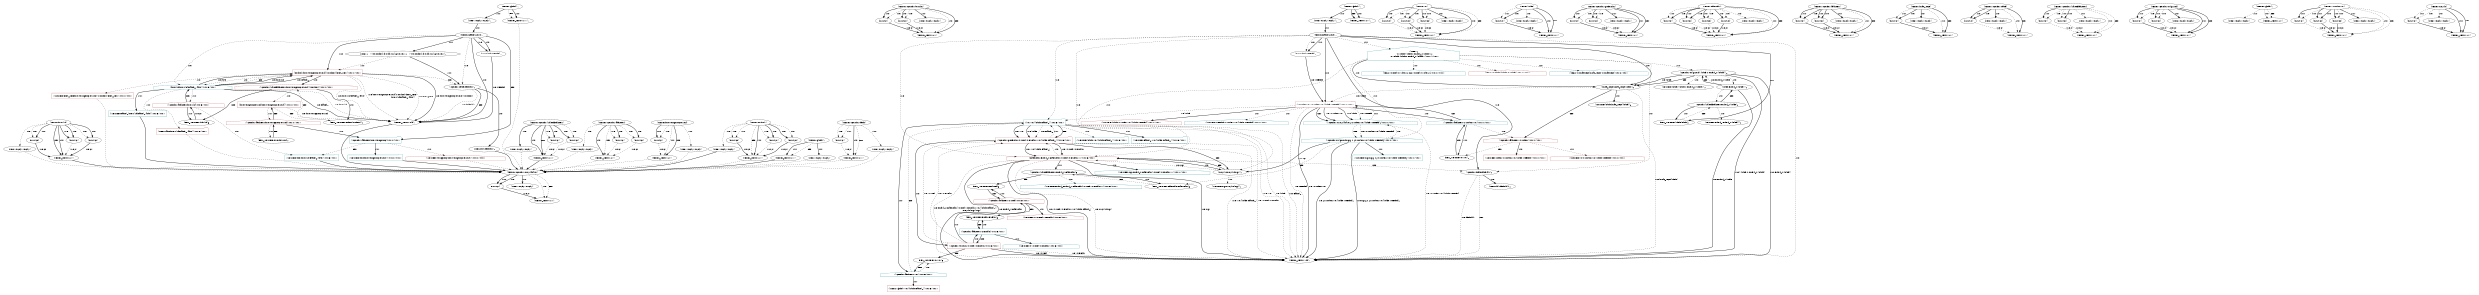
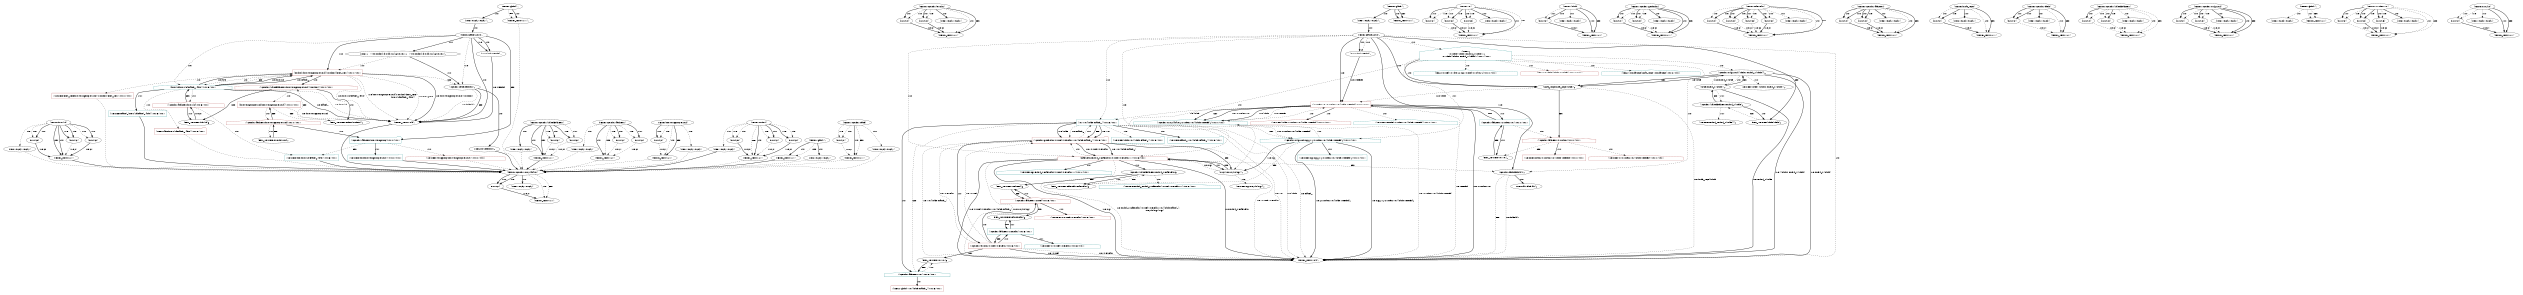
node "(IDENTIFIER,isolate,handle_scope(isolate))": removed
node "<(<operator>.fieldAccess,v8::Boolean::New)<SUB>4</SUB>>": shape house -> folder
